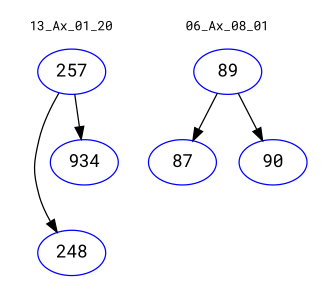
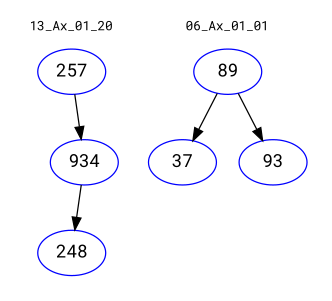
cluster "06_Ax_08_01": label "06_Ax_08_01" -> "06_Ax_01_01"
edge "257" -> "248": now "934" -> "248"
node "87": label "87" -> "37"
node "90": label "90" -> "93"
